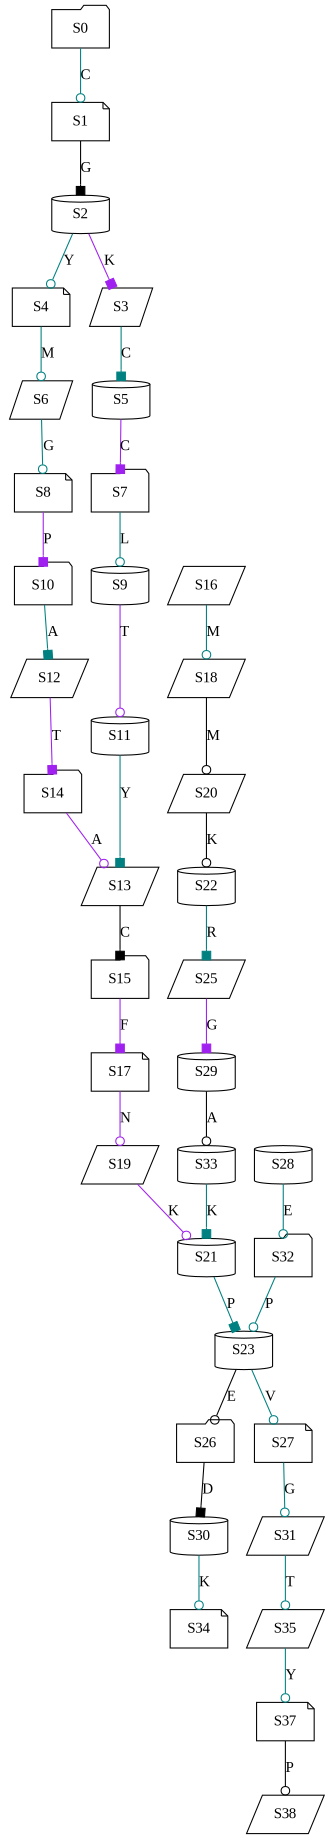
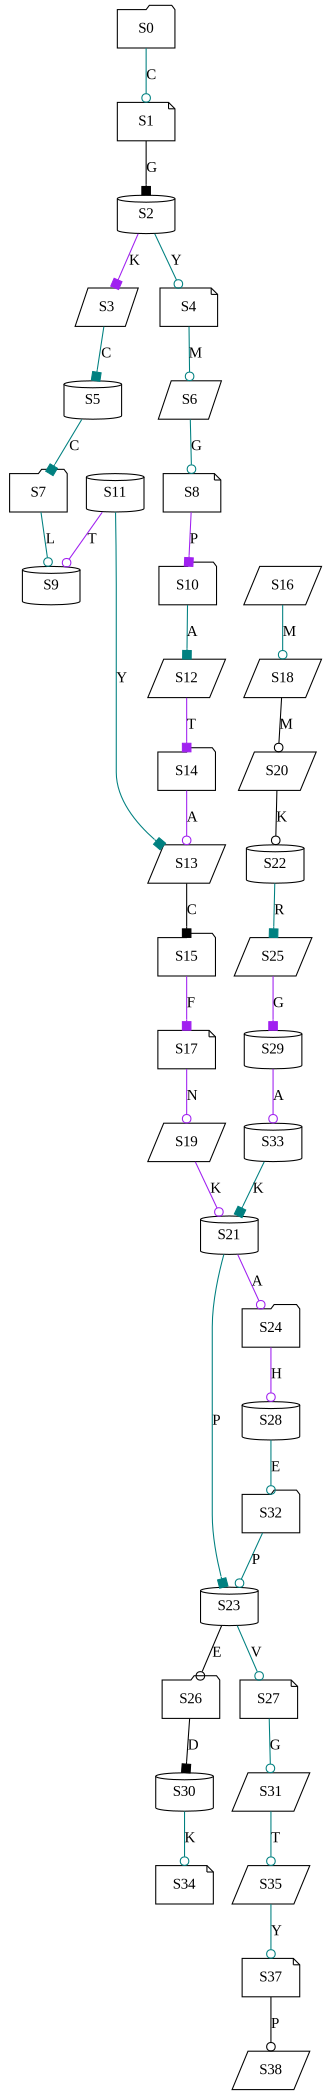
edge "S5" -> "S7": color purple -> teal
edge "S9" -> "S11": reversed
edge "S29" -> "S33": color black -> purple
node "S24": added
